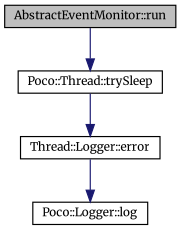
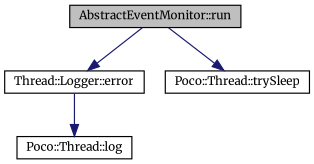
edge "Poco::Thread::trySleep" -> "Thread::Logger::error": now "AbstractEventMonitor::run" -> "Thread::Logger::error"
node "Poco::Logger::log": label "Poco::Logger::log" -> "Poco::Thread::log"
